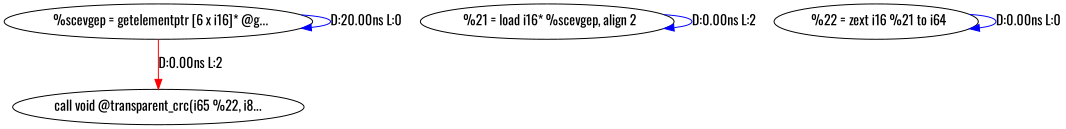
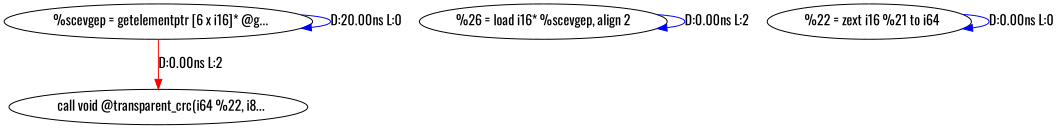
node "%21 = load i16* %scevgep, align 2": label "%21 = load i16* %scevgep, align 2" -> "%26 = load i16* %scevgep, align 2"
node "call void @transparent_crc(i65 %22, i8...": label "call void @transparent_crc(i65 %22, i8..." -> "call void @transparent_crc(i64 %22, i8..."
